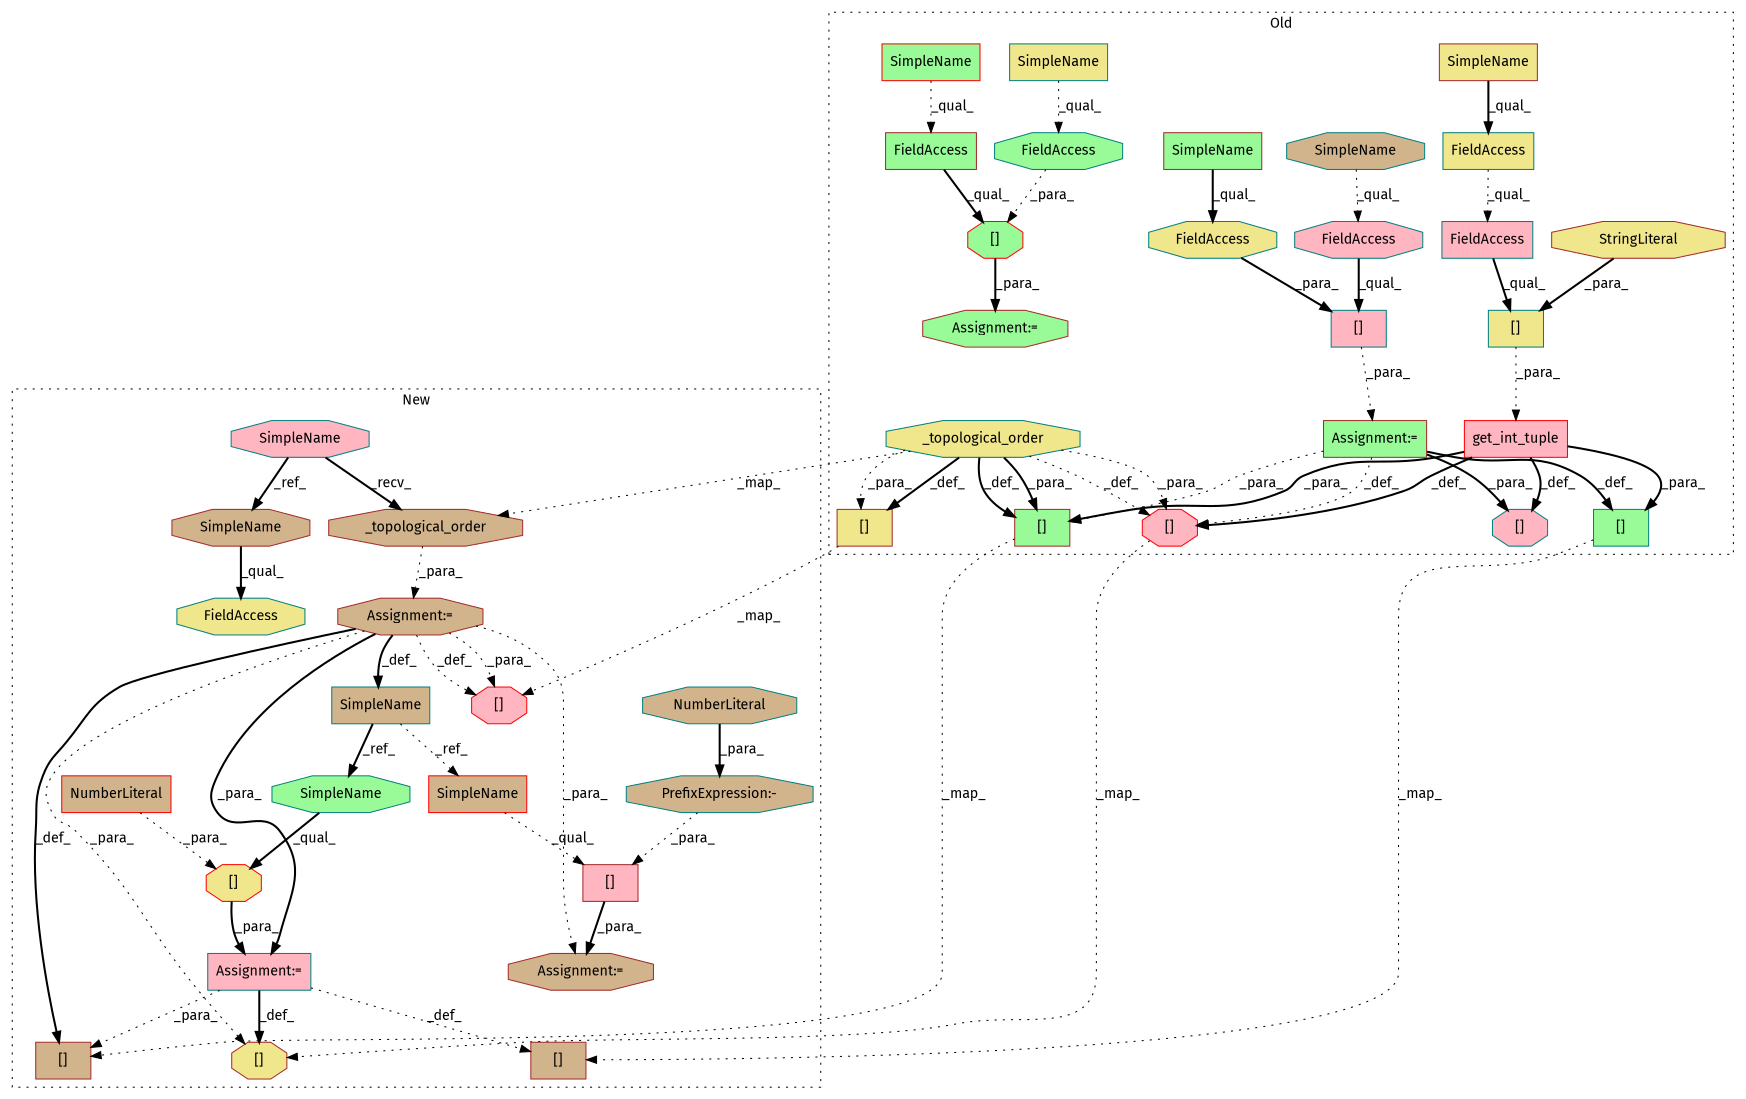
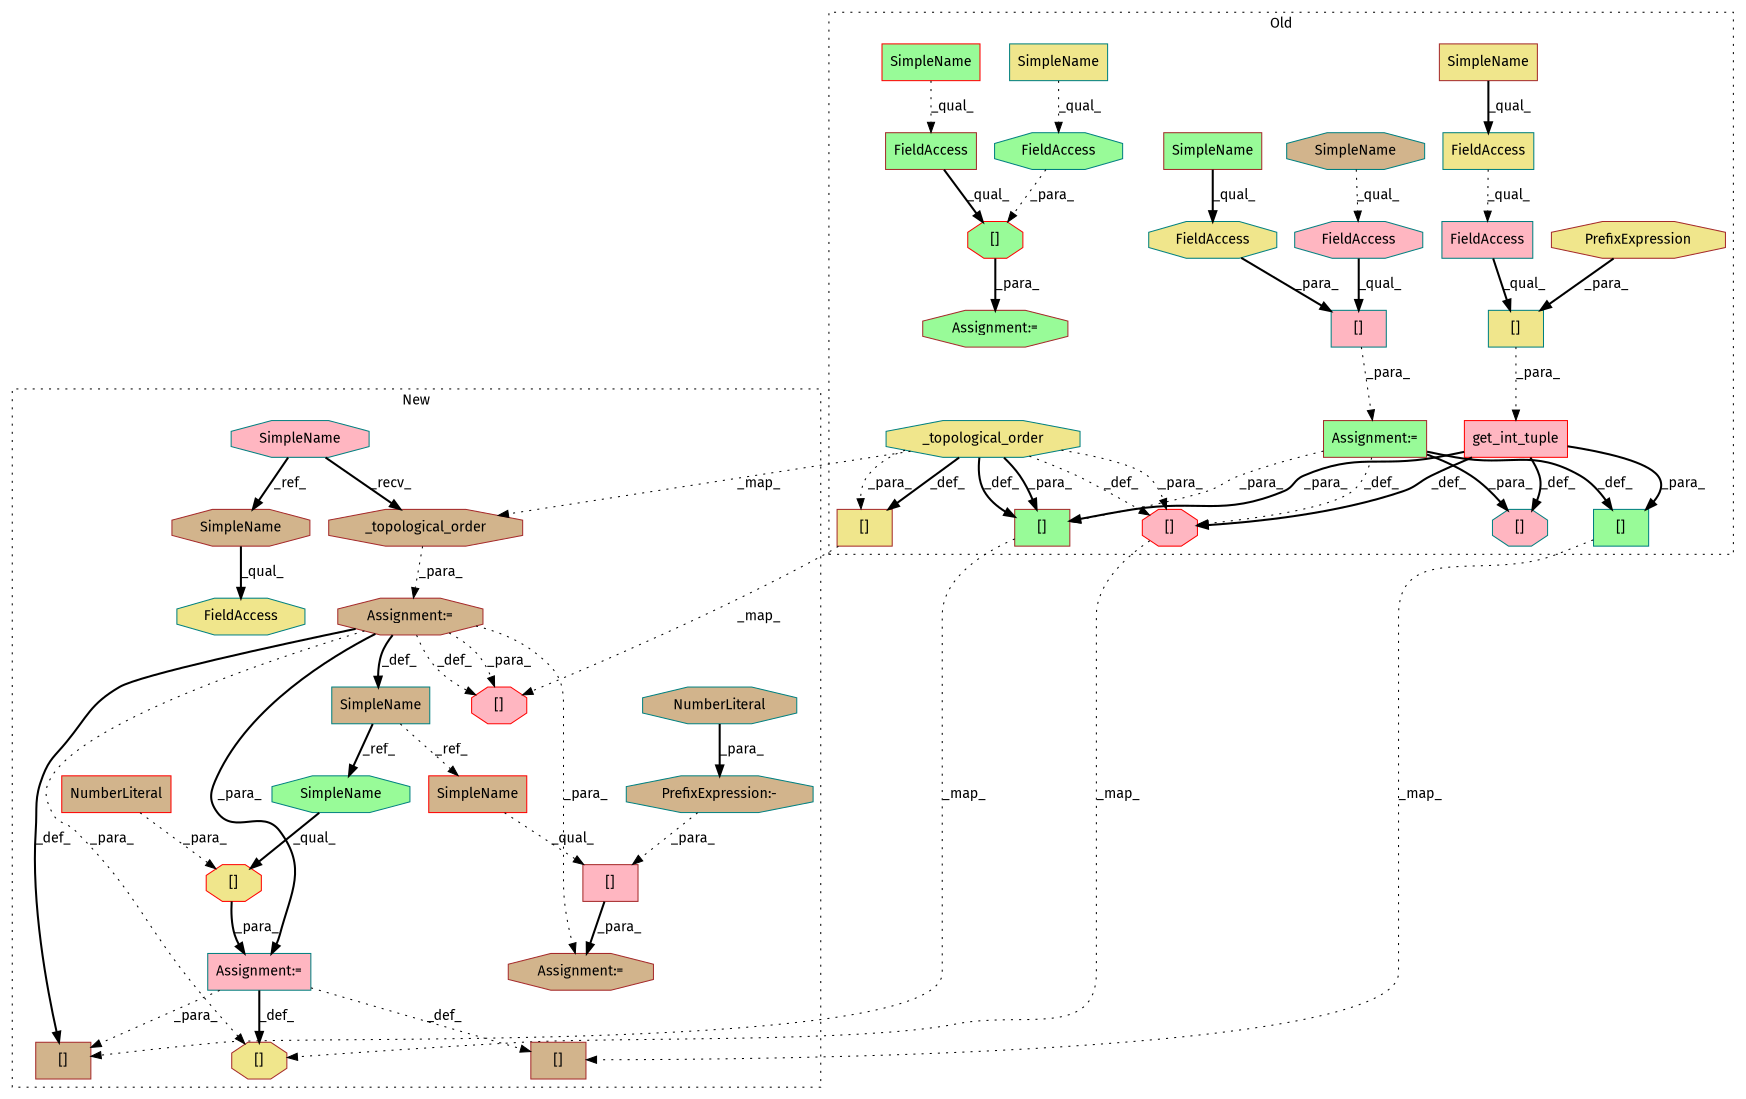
node "StringLiteral": label "StringLiteral" -> "PrefixExpression"
